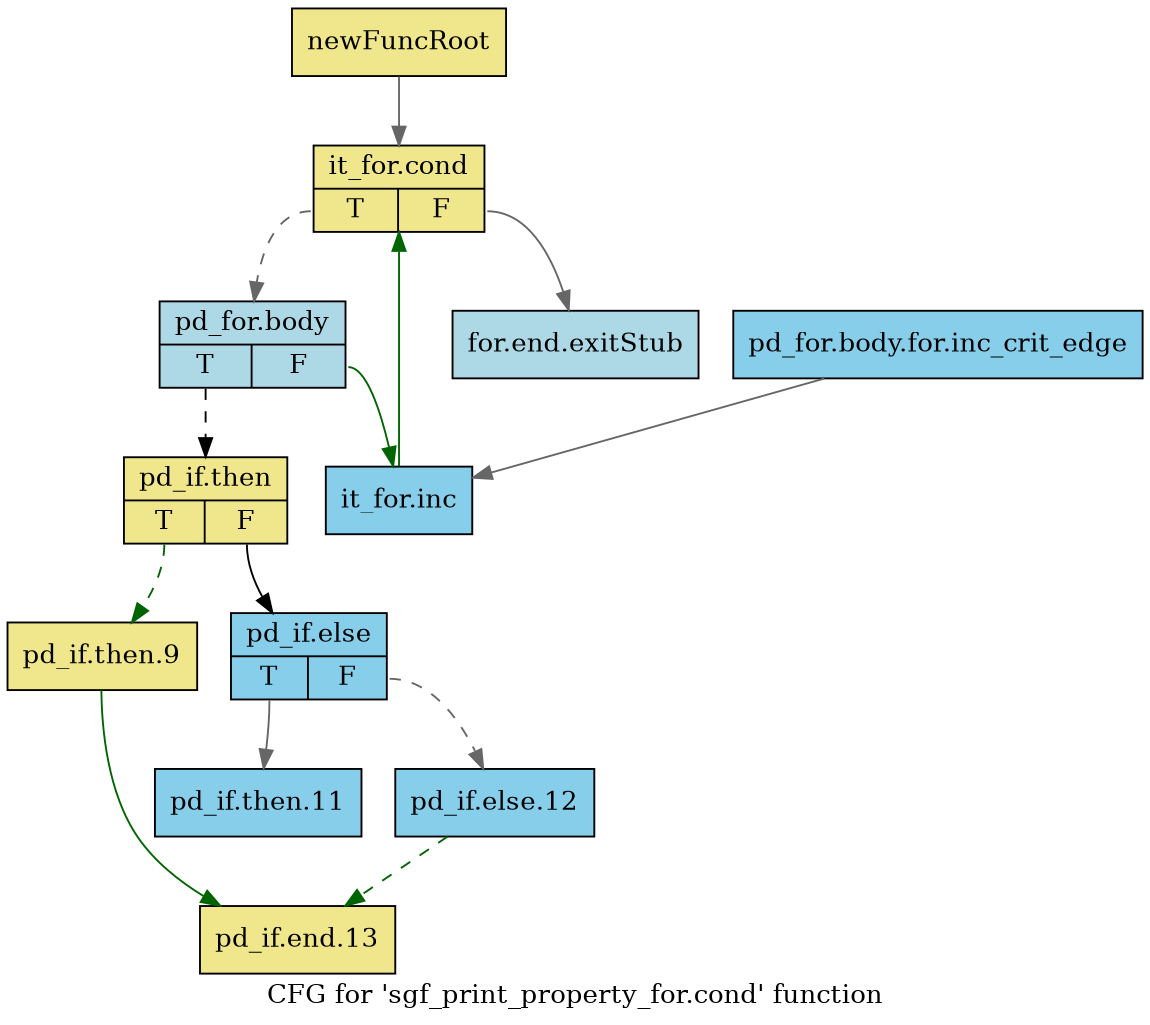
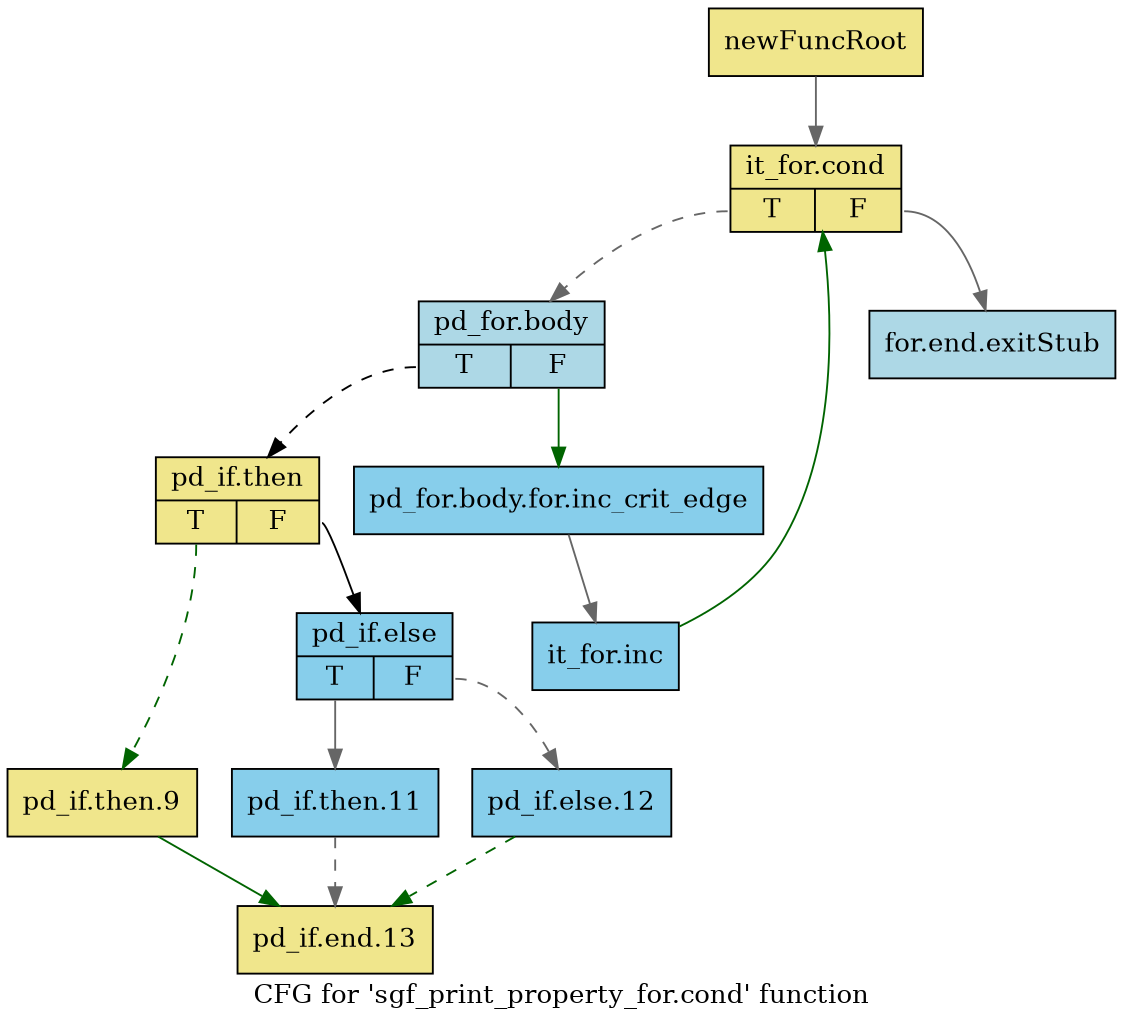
edge "pd_for.body" -> "it_for.inc": now "pd_for.body" -> "pd_for.body.for.inc_crit_edge"
edge "pd_if.then.11" -> "pd_if.end.13": added
